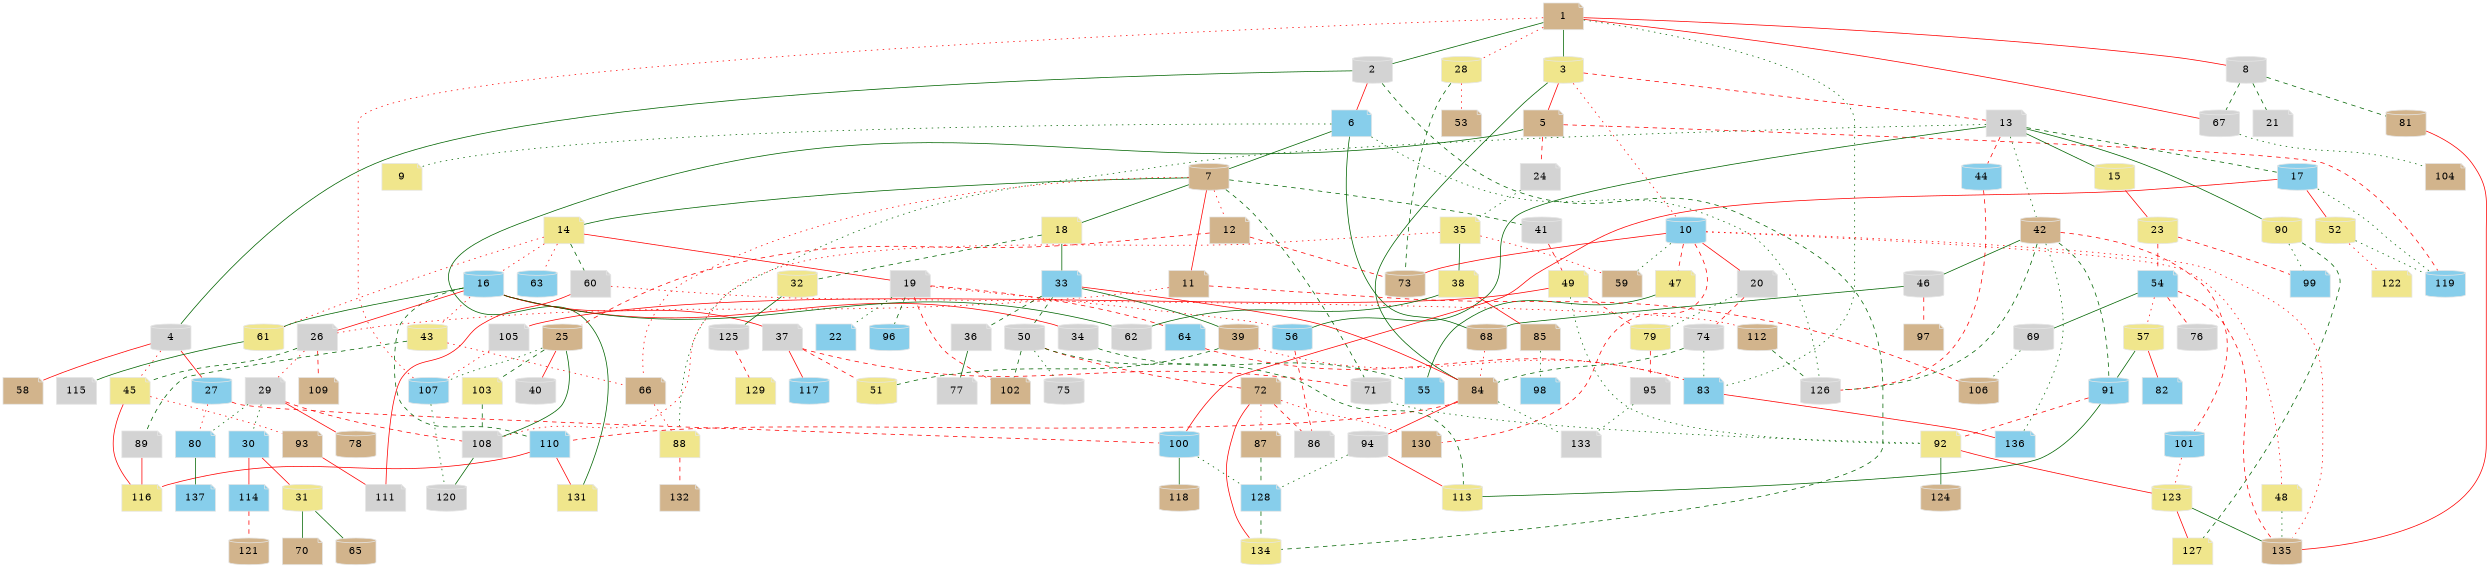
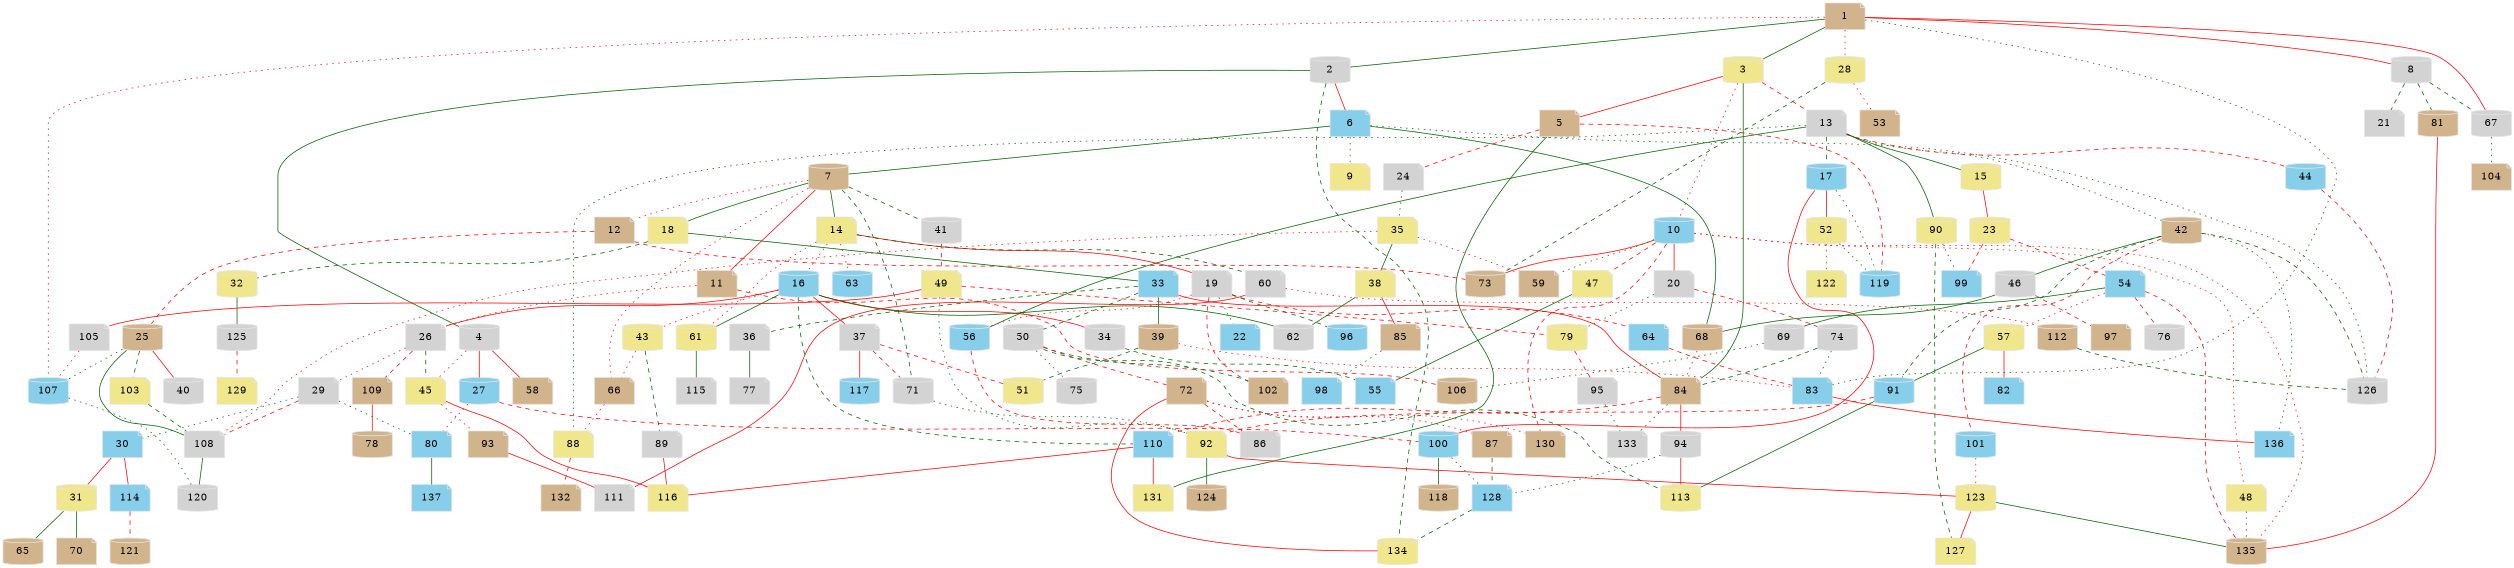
edge "29" -- "78": now "109" -- "78"
